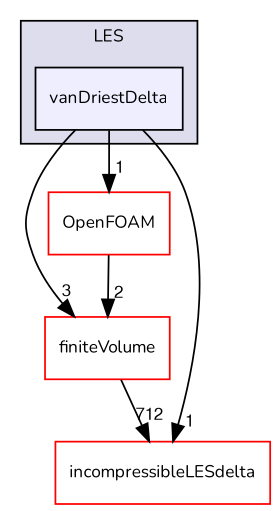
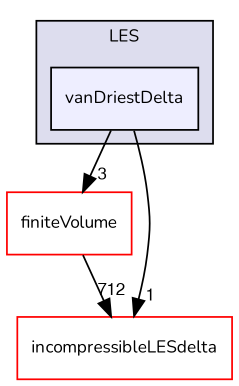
node "OpenFOAM": removed
